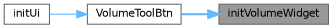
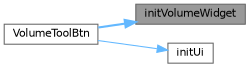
edge "initUi" -> "VolumeToolBtn": reversed
